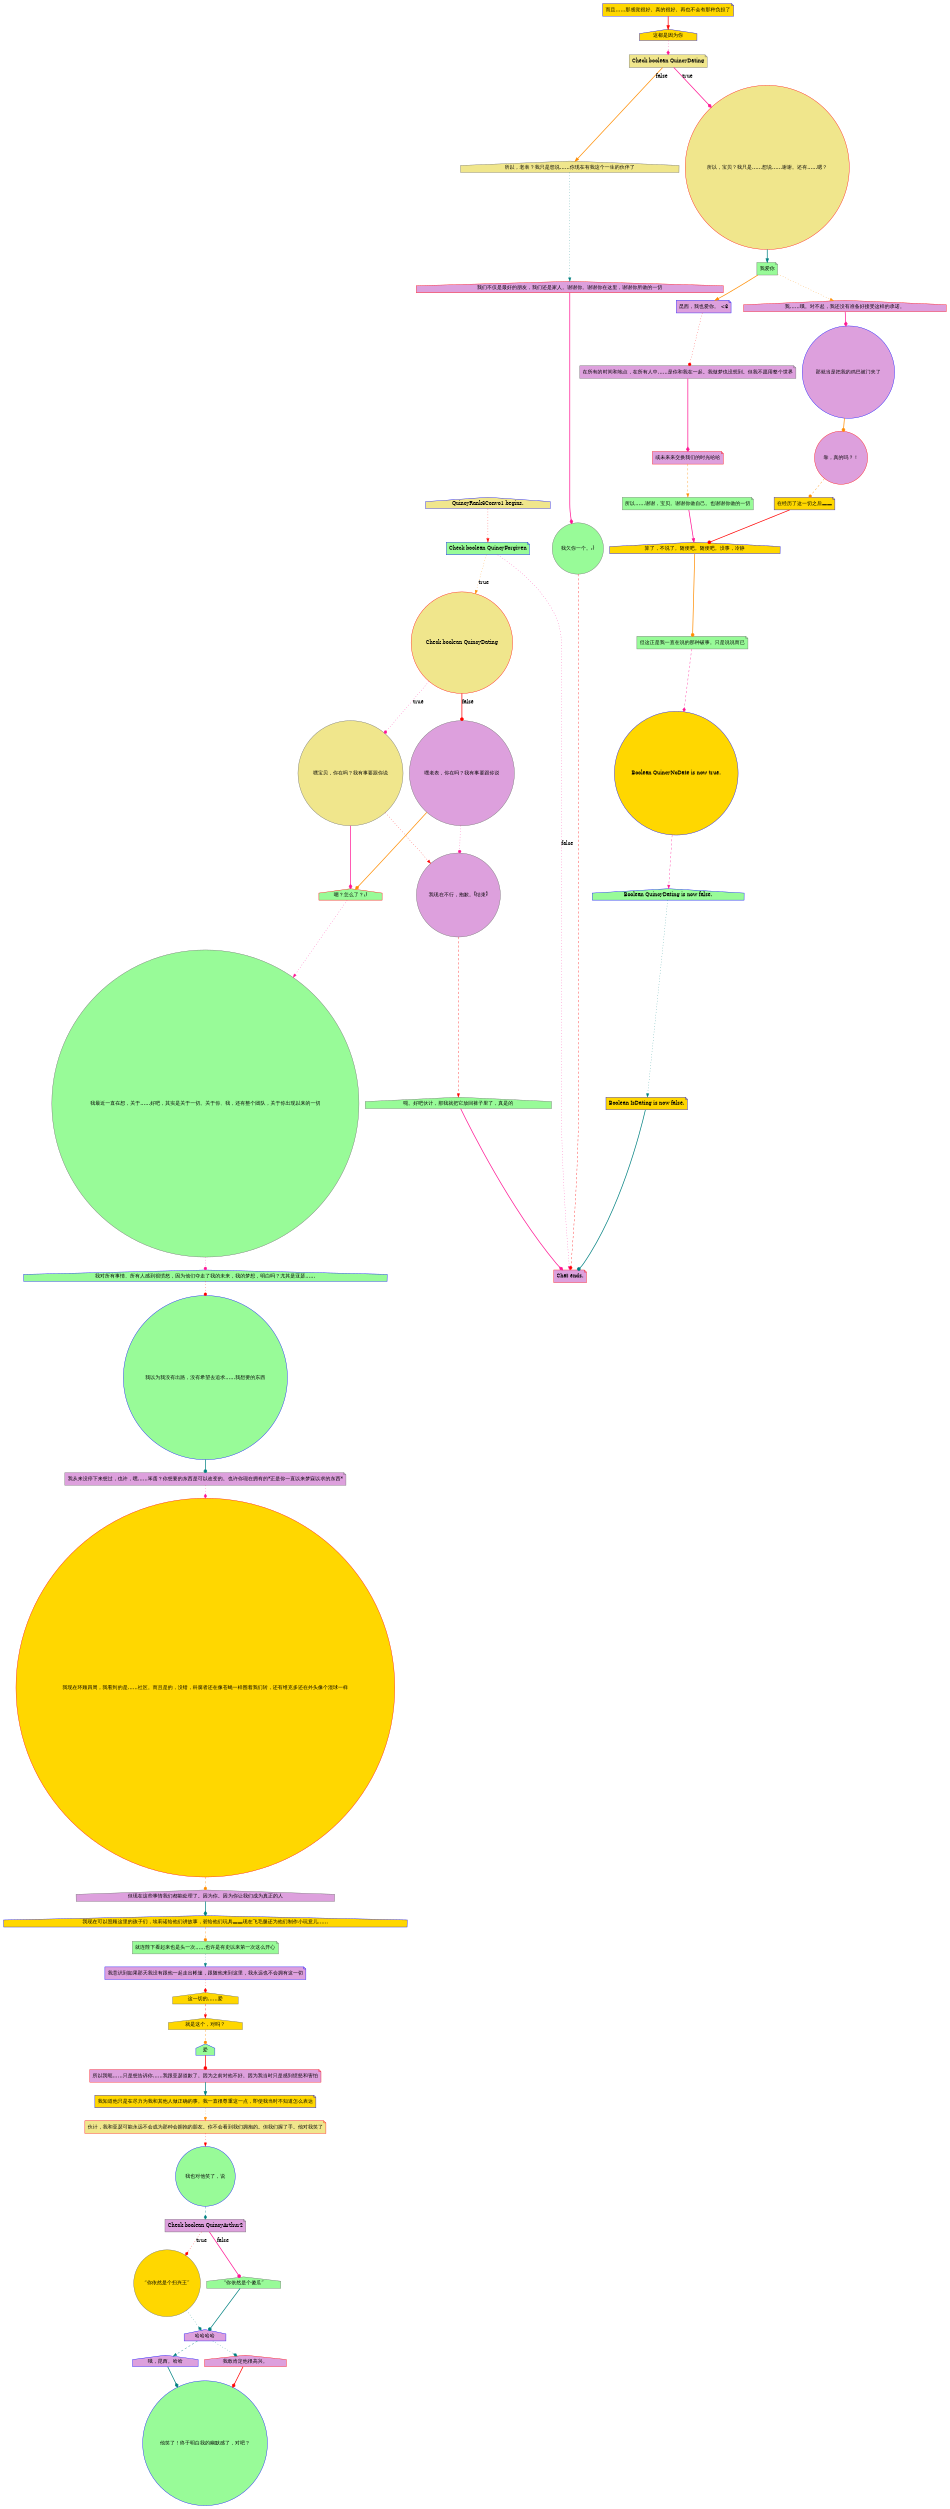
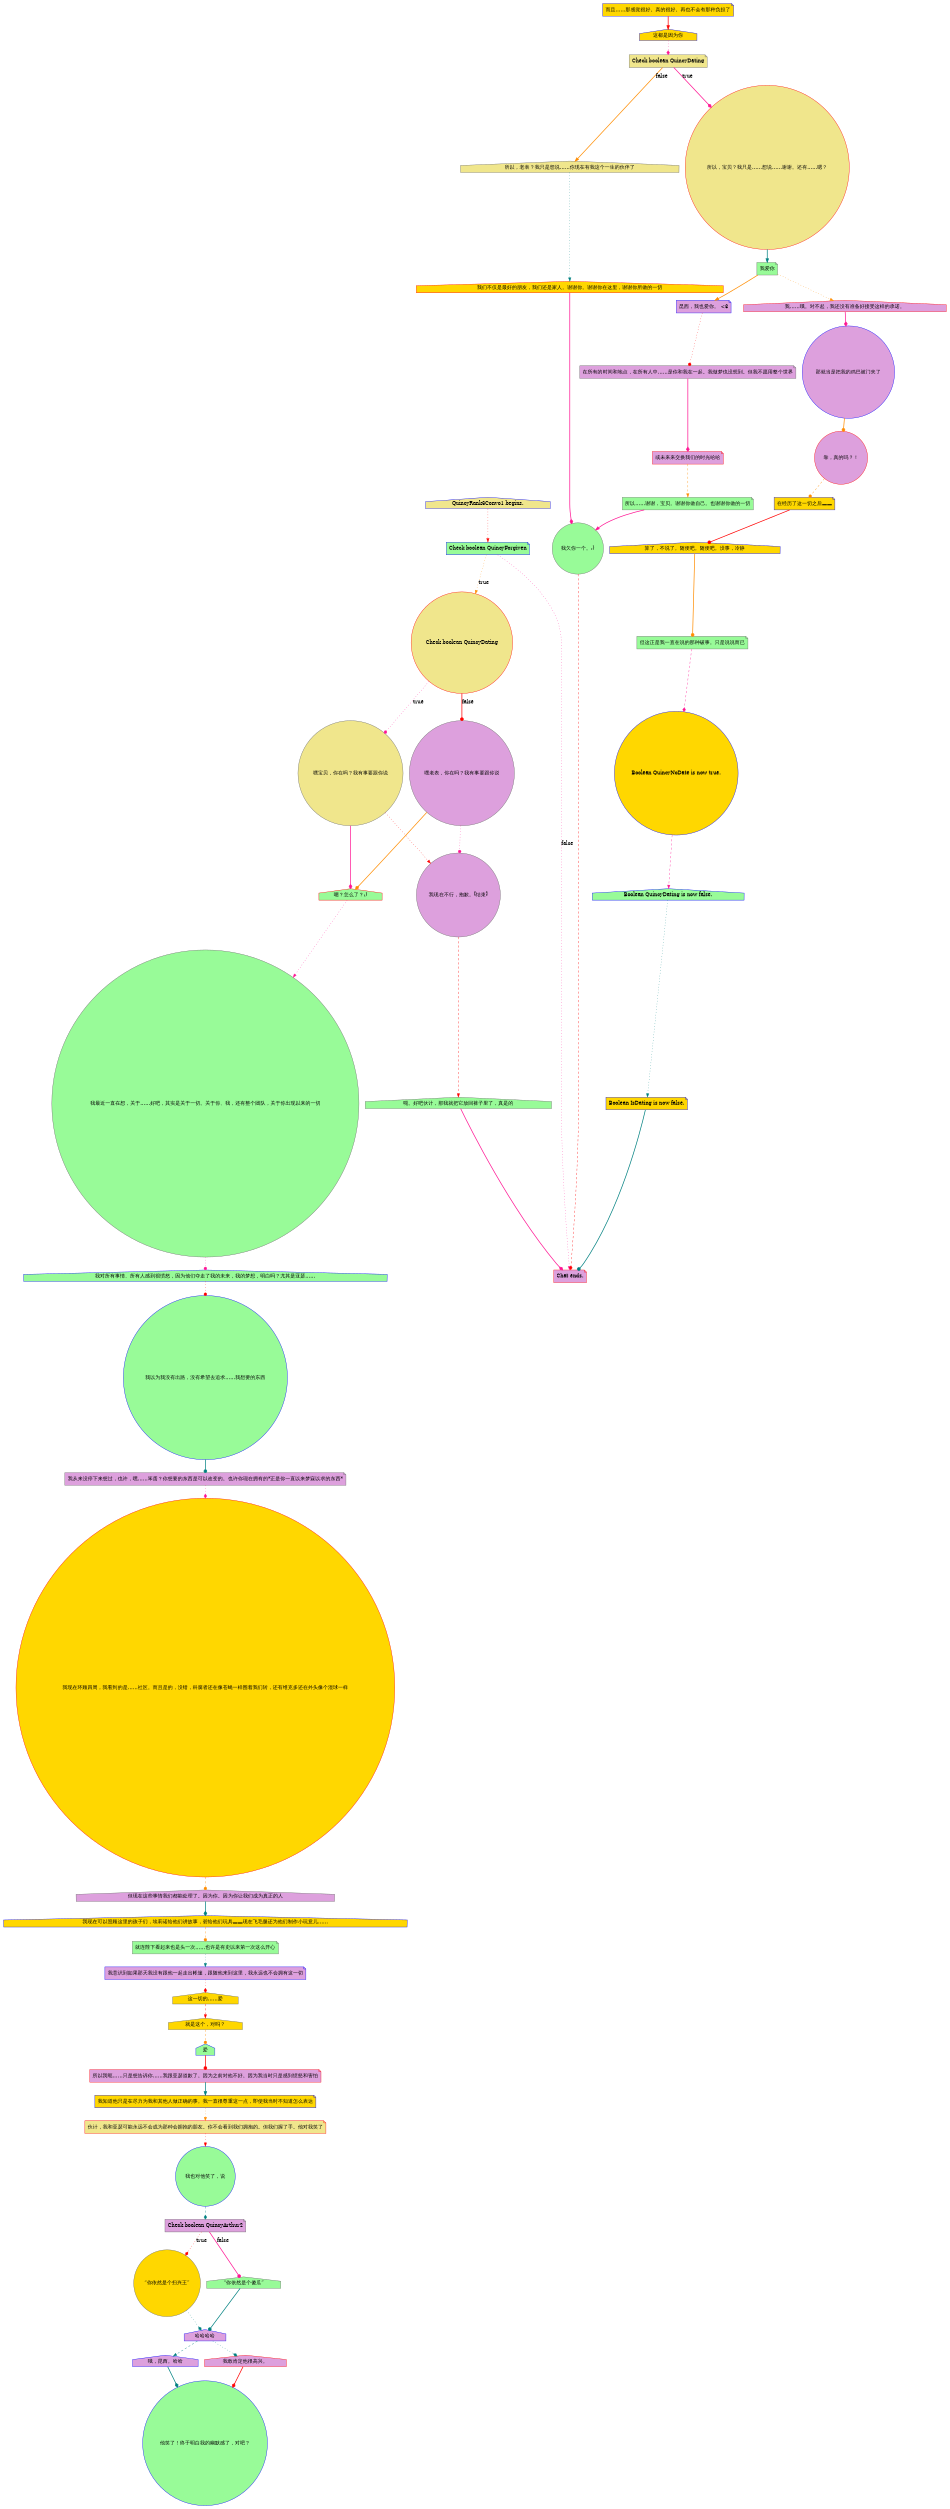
node "我们不仅是最好的朋友，我们还是家人。谢谢你。谢谢你在这里，谢谢你所做的一切": fillcolor plum -> gold
edge "所以……谢谢，宝贝。谢谢你做自己。也谢谢你做的一切" -> "算了，不说了。随便吧。随便吧。没事，冷静": now "所以……谢谢，宝贝。谢谢你做自己。也谢谢你做的一切" -> "我欠你一个。;)"
